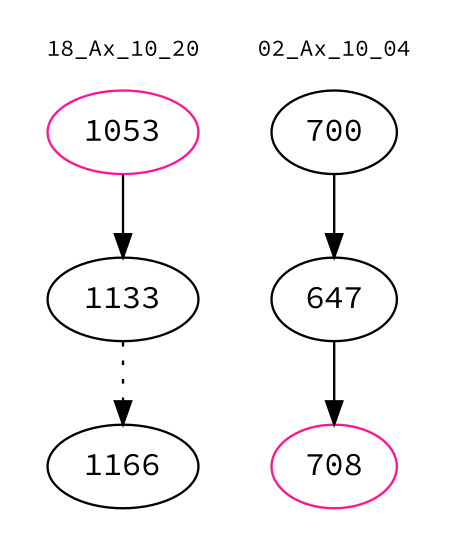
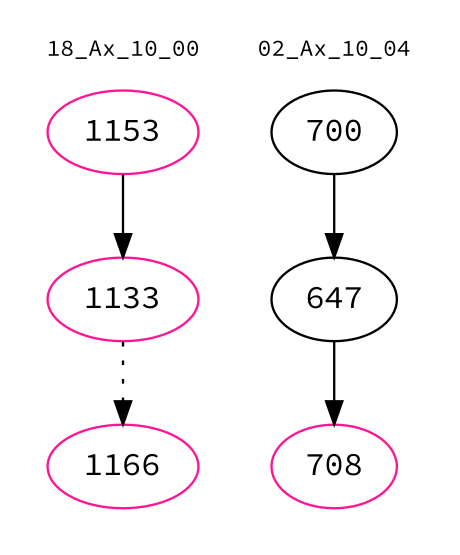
cluster "18_Ax_10_20": label "18_Ax_10_20" -> "18_Ax_10_00"
node "1053": label "1053" -> "1153"
node "1133": color black -> deeppink
node "1166": color black -> deeppink
